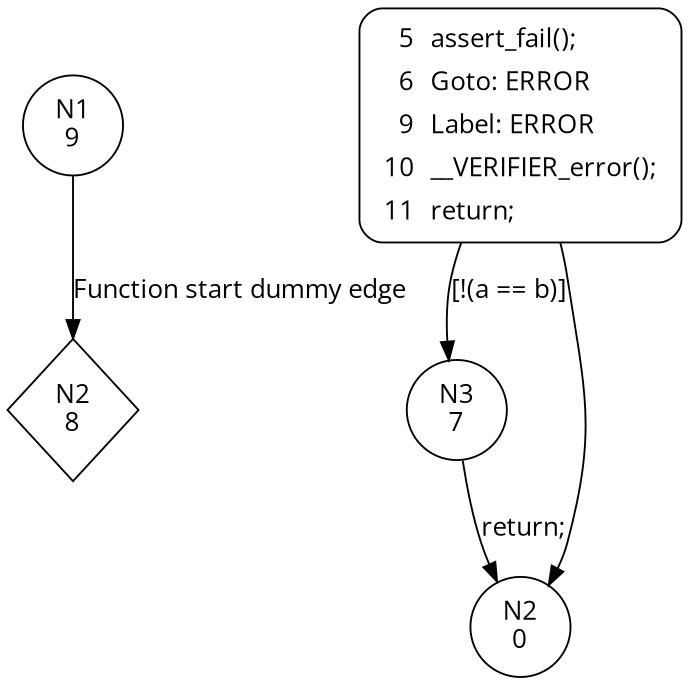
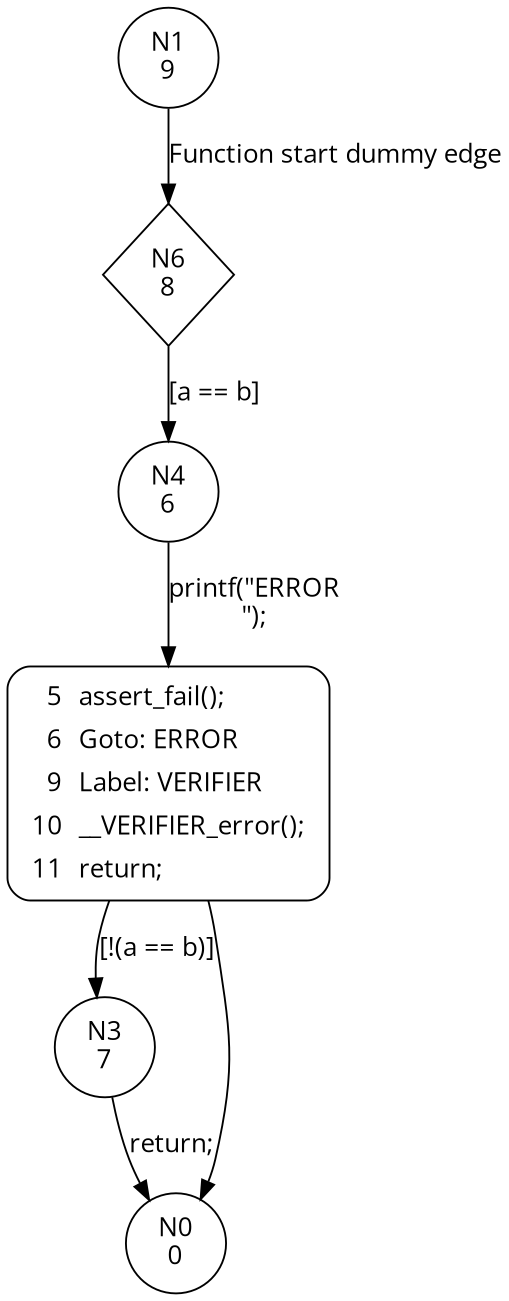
node "5": text "Label: ERROR" -> "Label: VERIFIER"
node "N2 8": label "N2 8" -> "N6 8"
node "N4 6": added
node "N2 0": label "N2 0" -> "N0 0"
